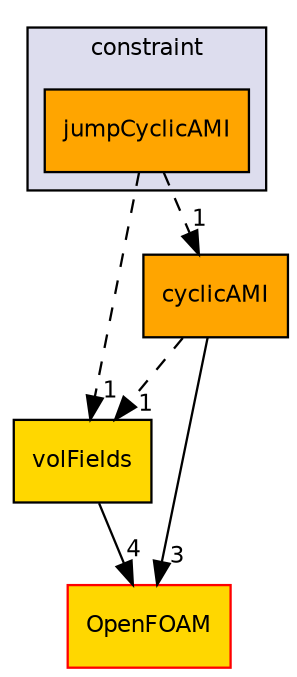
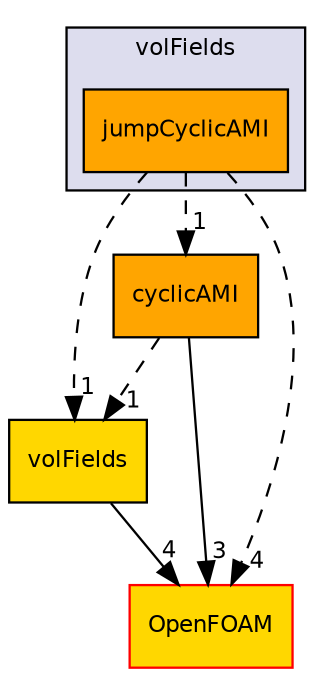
cluster "constraint": label "constraint" -> "volFields"
edge "jumpCyclicAMI" -> "OpenFOAM": added
